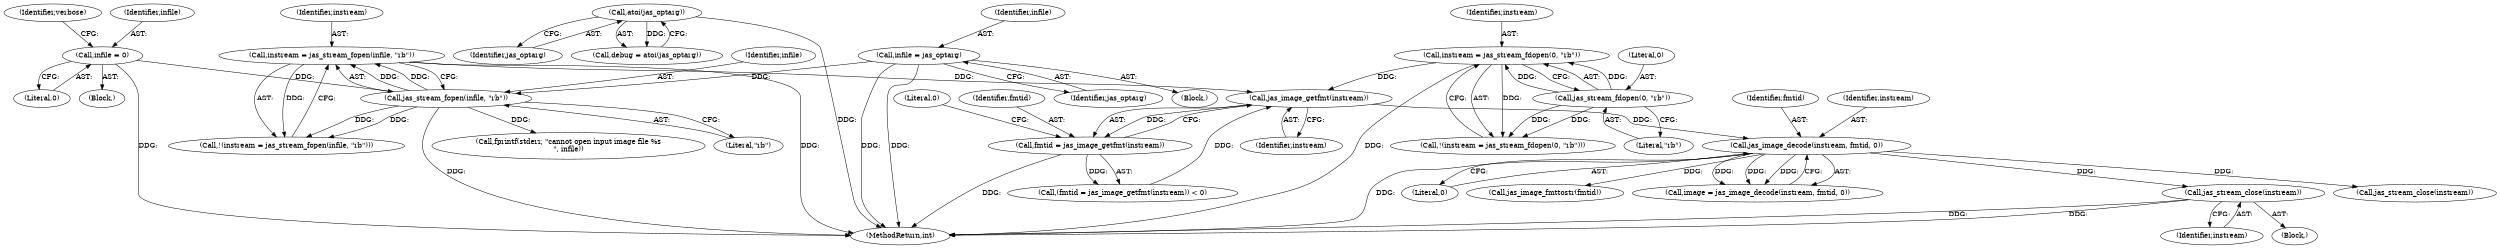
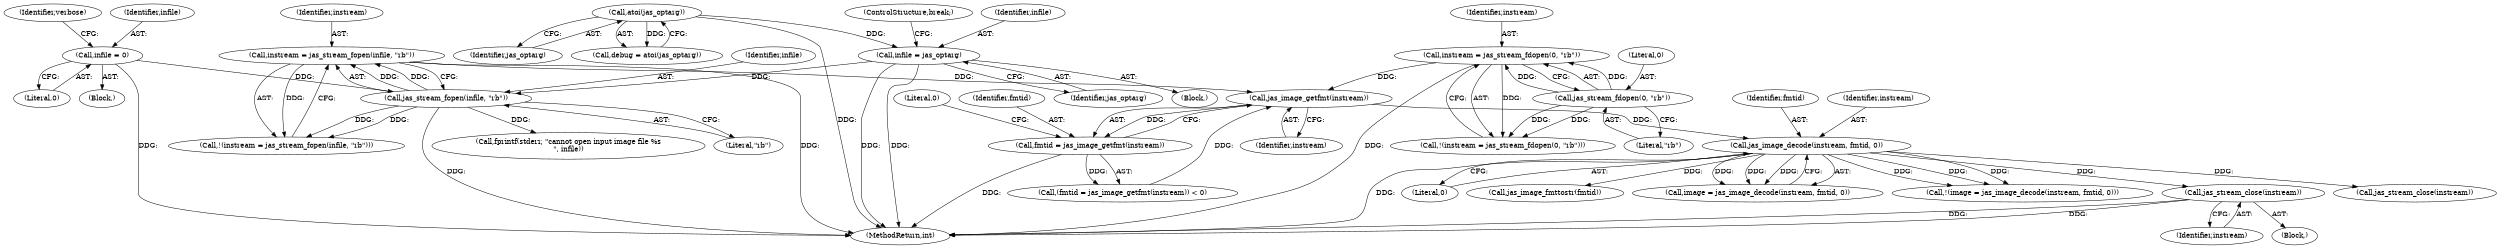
node "(ControlStructure,break;)": added
edge "(Call,atoi(jas_optarg))" -> "(Call,infile = jas_optarg)": added, label "DDG:"
node "(Call,!(image = jas_image_decode(instream, fmtid, 0)))": added
